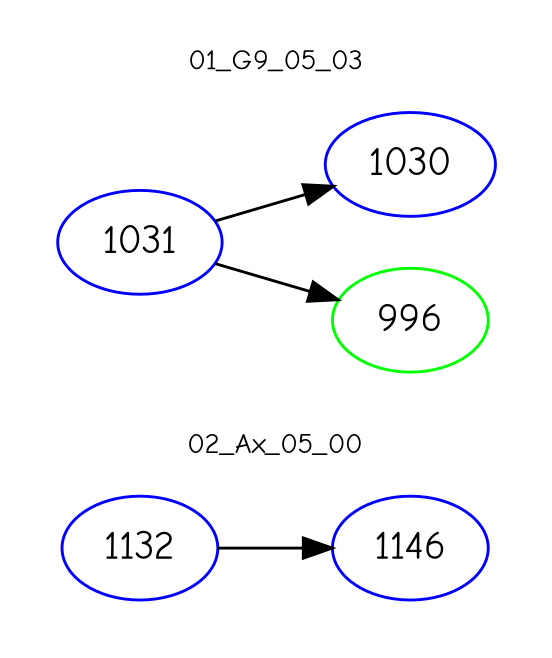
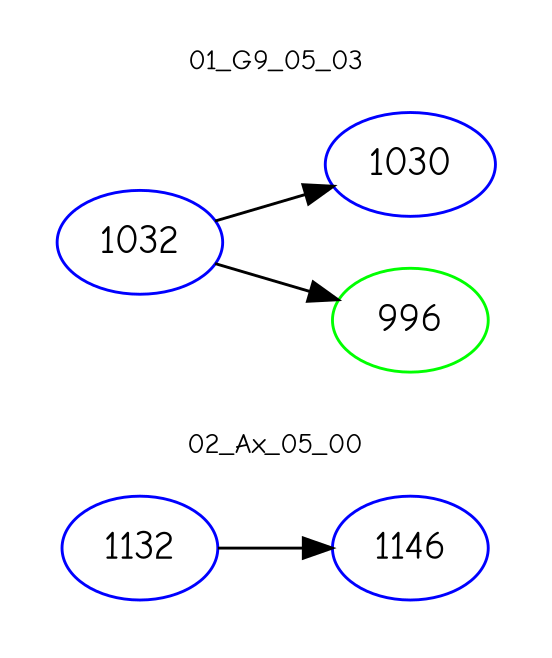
node "1031": label "1031" -> "1032"
